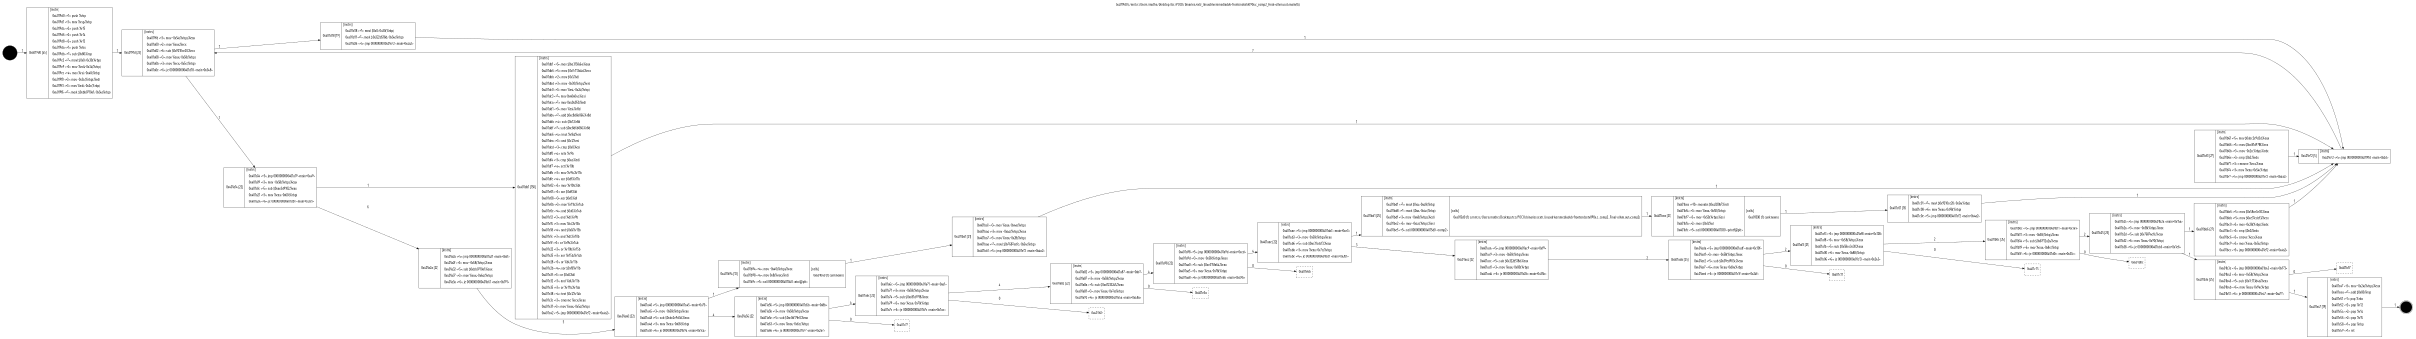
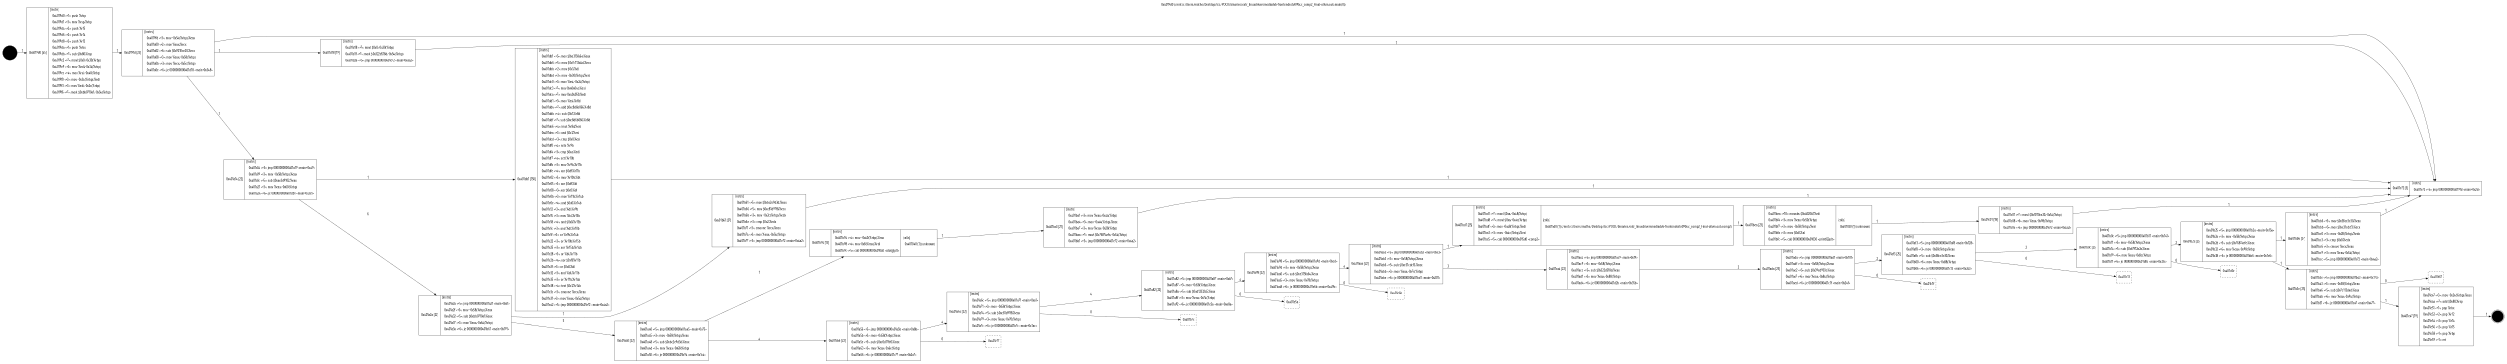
edge "0x401e72 [5]" -> "0x4019fd [23]": reversed
edge "0x401a2a [22]" -> "0x401b61 [27]": added, label "1"
